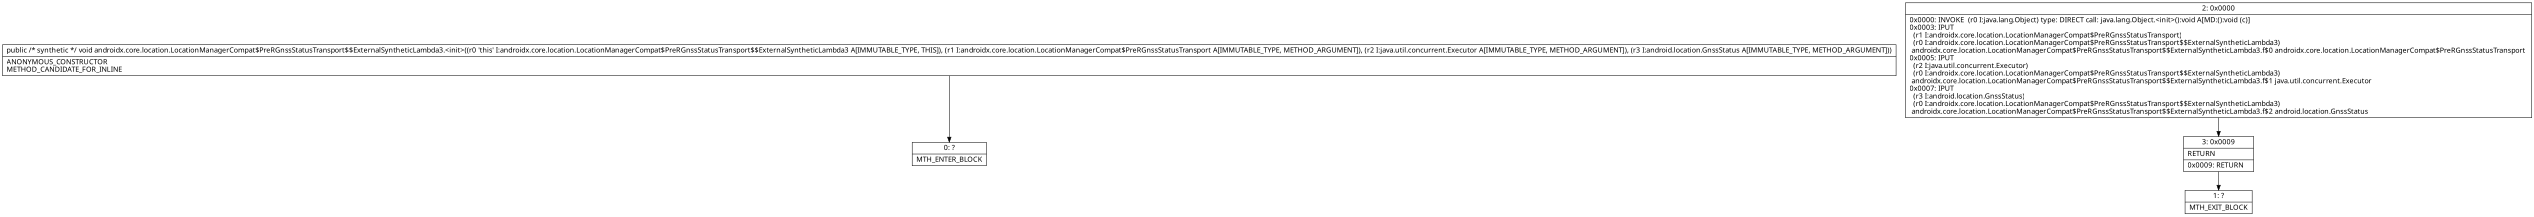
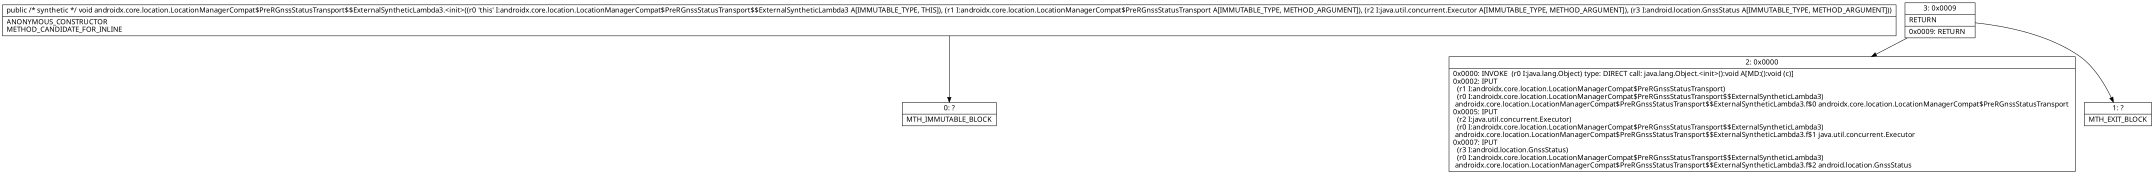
node "2: 0x0000": text "0x0003: IPUT" -> "0x0002: IPUT"
edge "2: 0x0000" -> "3: 0x0009": reversed
node "0: ?": text "MTH_ENTER_BLOCK" -> "MTH_IMMUTABLE_BLOCK"
